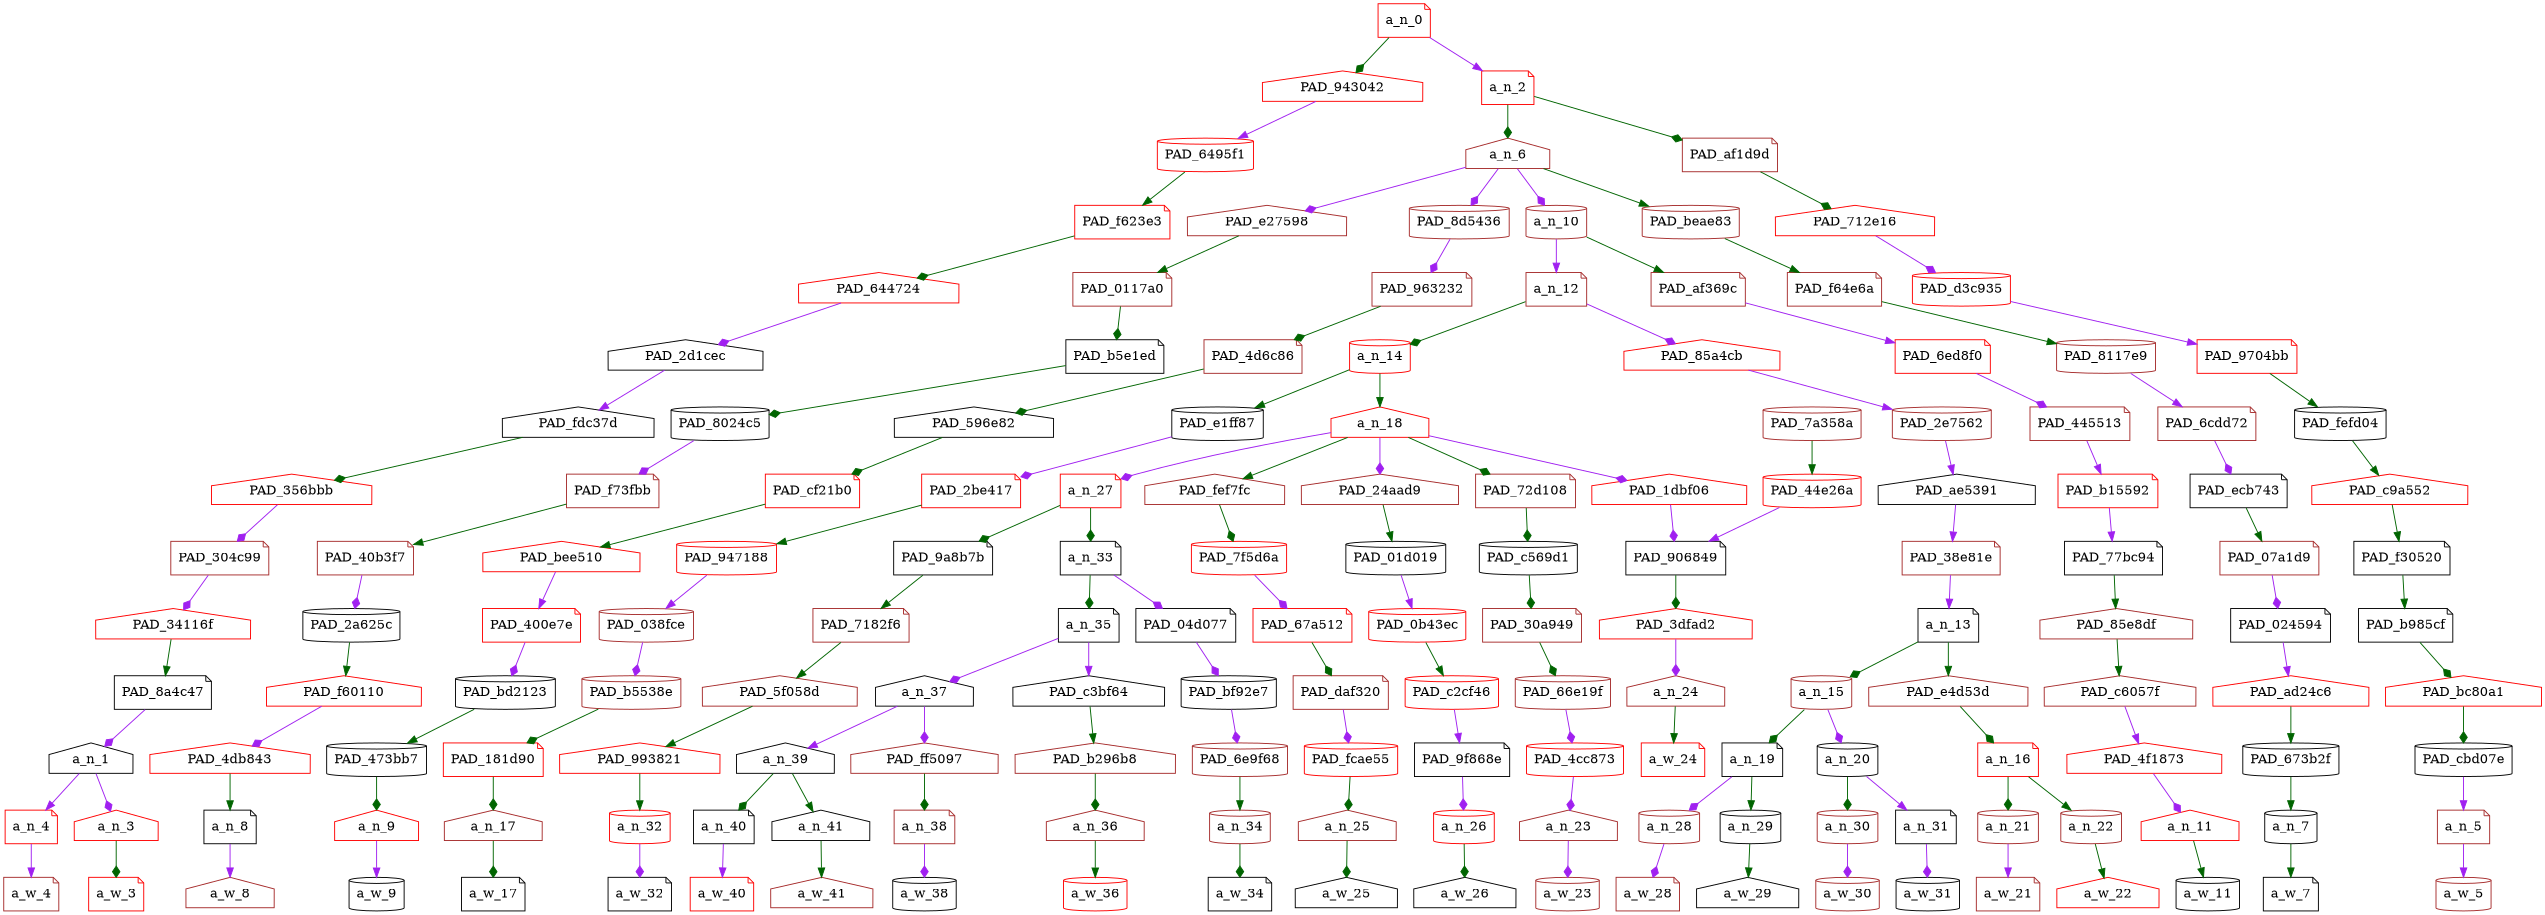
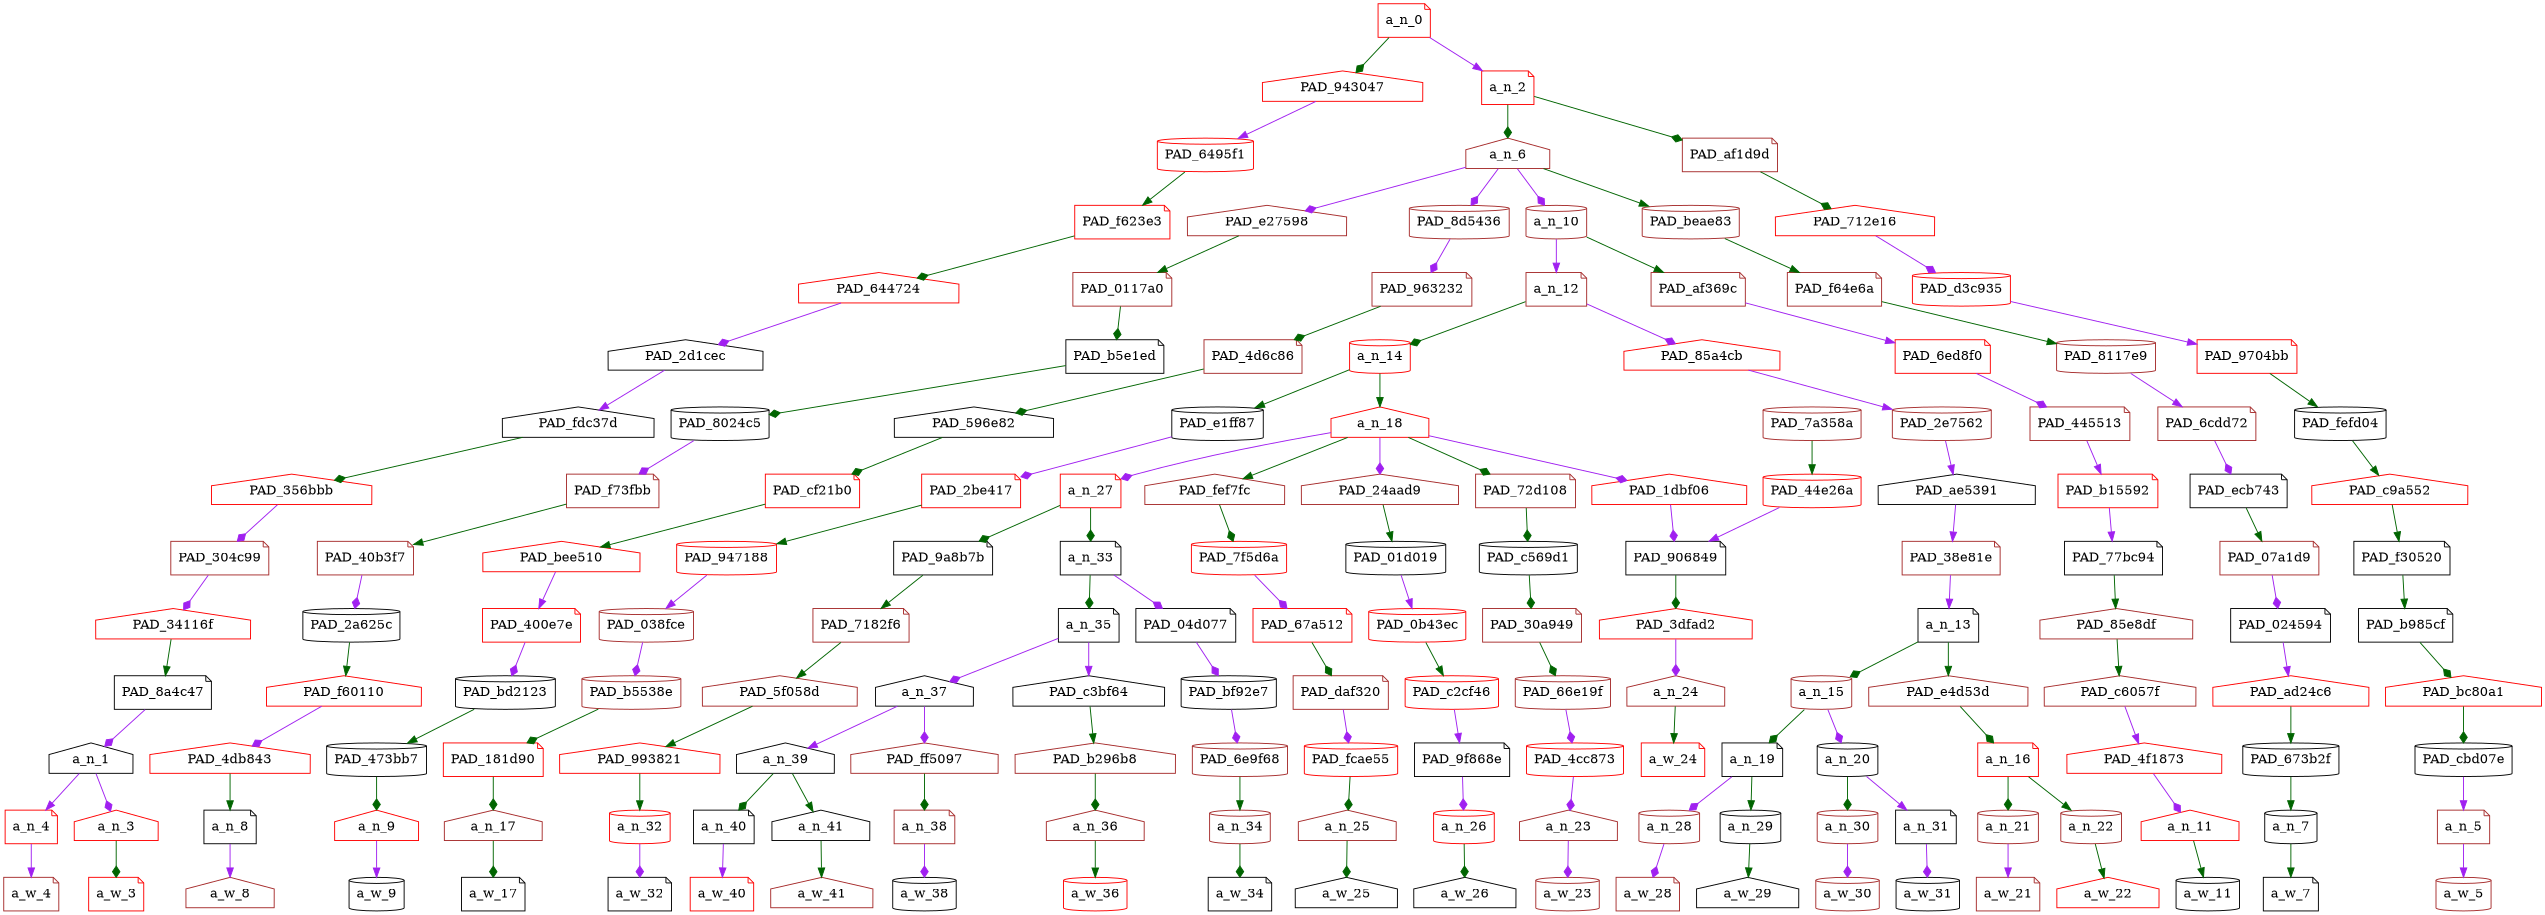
node "PAD_943042": label "PAD_943042" -> "PAD_943047"
